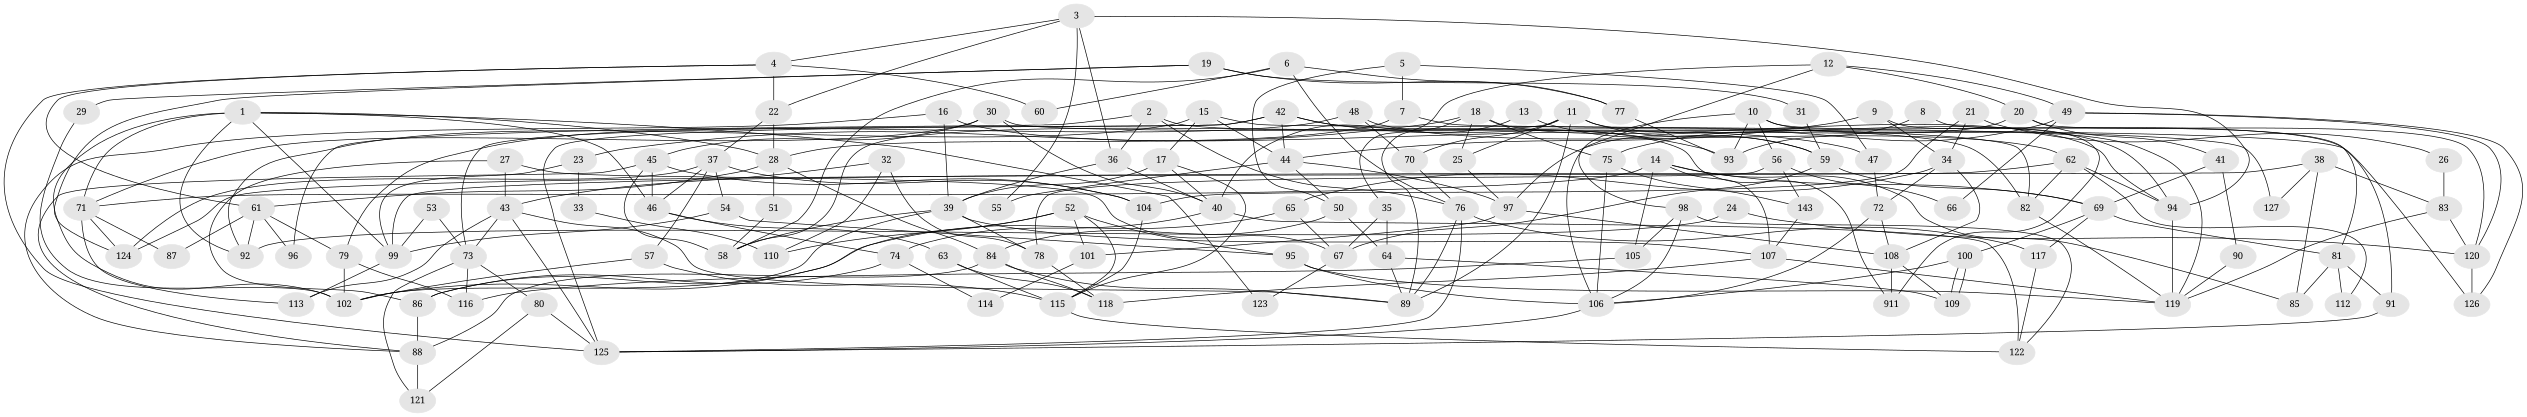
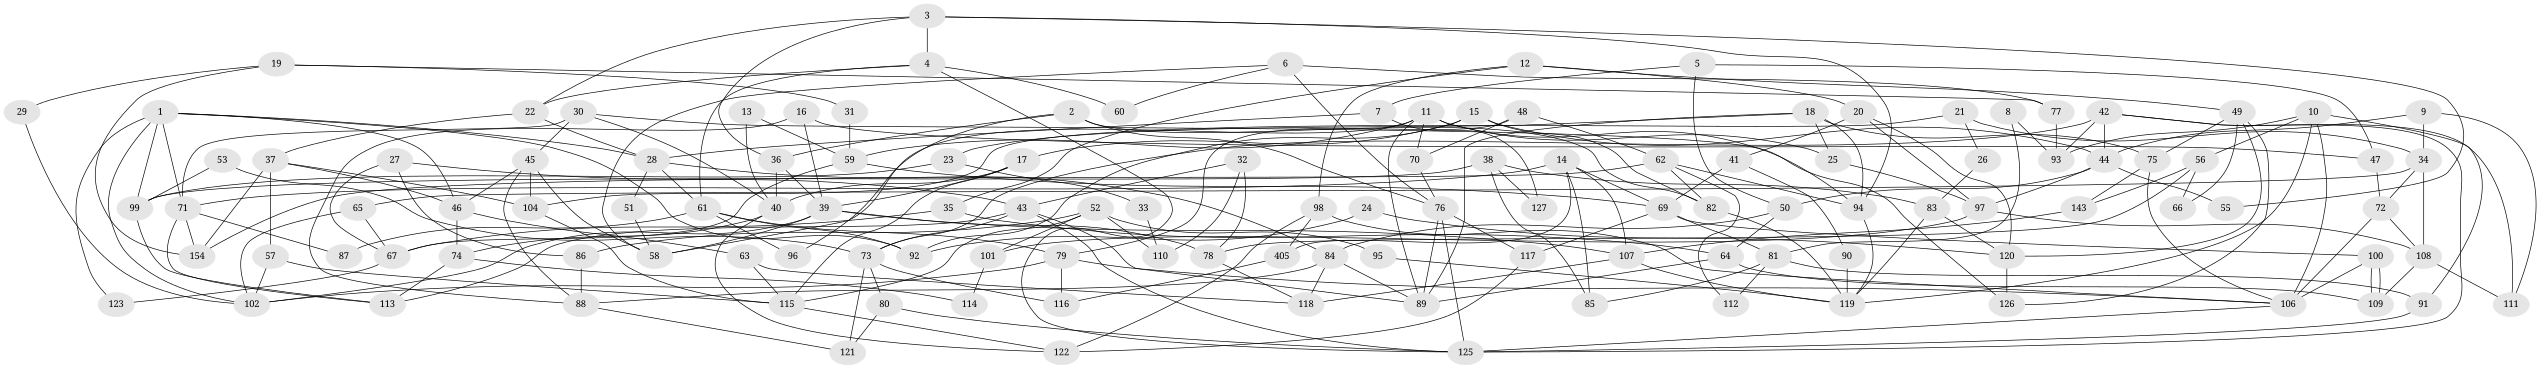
node "54": removed
node "124": label "124" -> "154"
node "105": label "105" -> "405"
edge "74" -- "86": now "74" -- "113"
edge "95" -- "106": now "79" -- "106"
node "911": label "911" -> "111"
